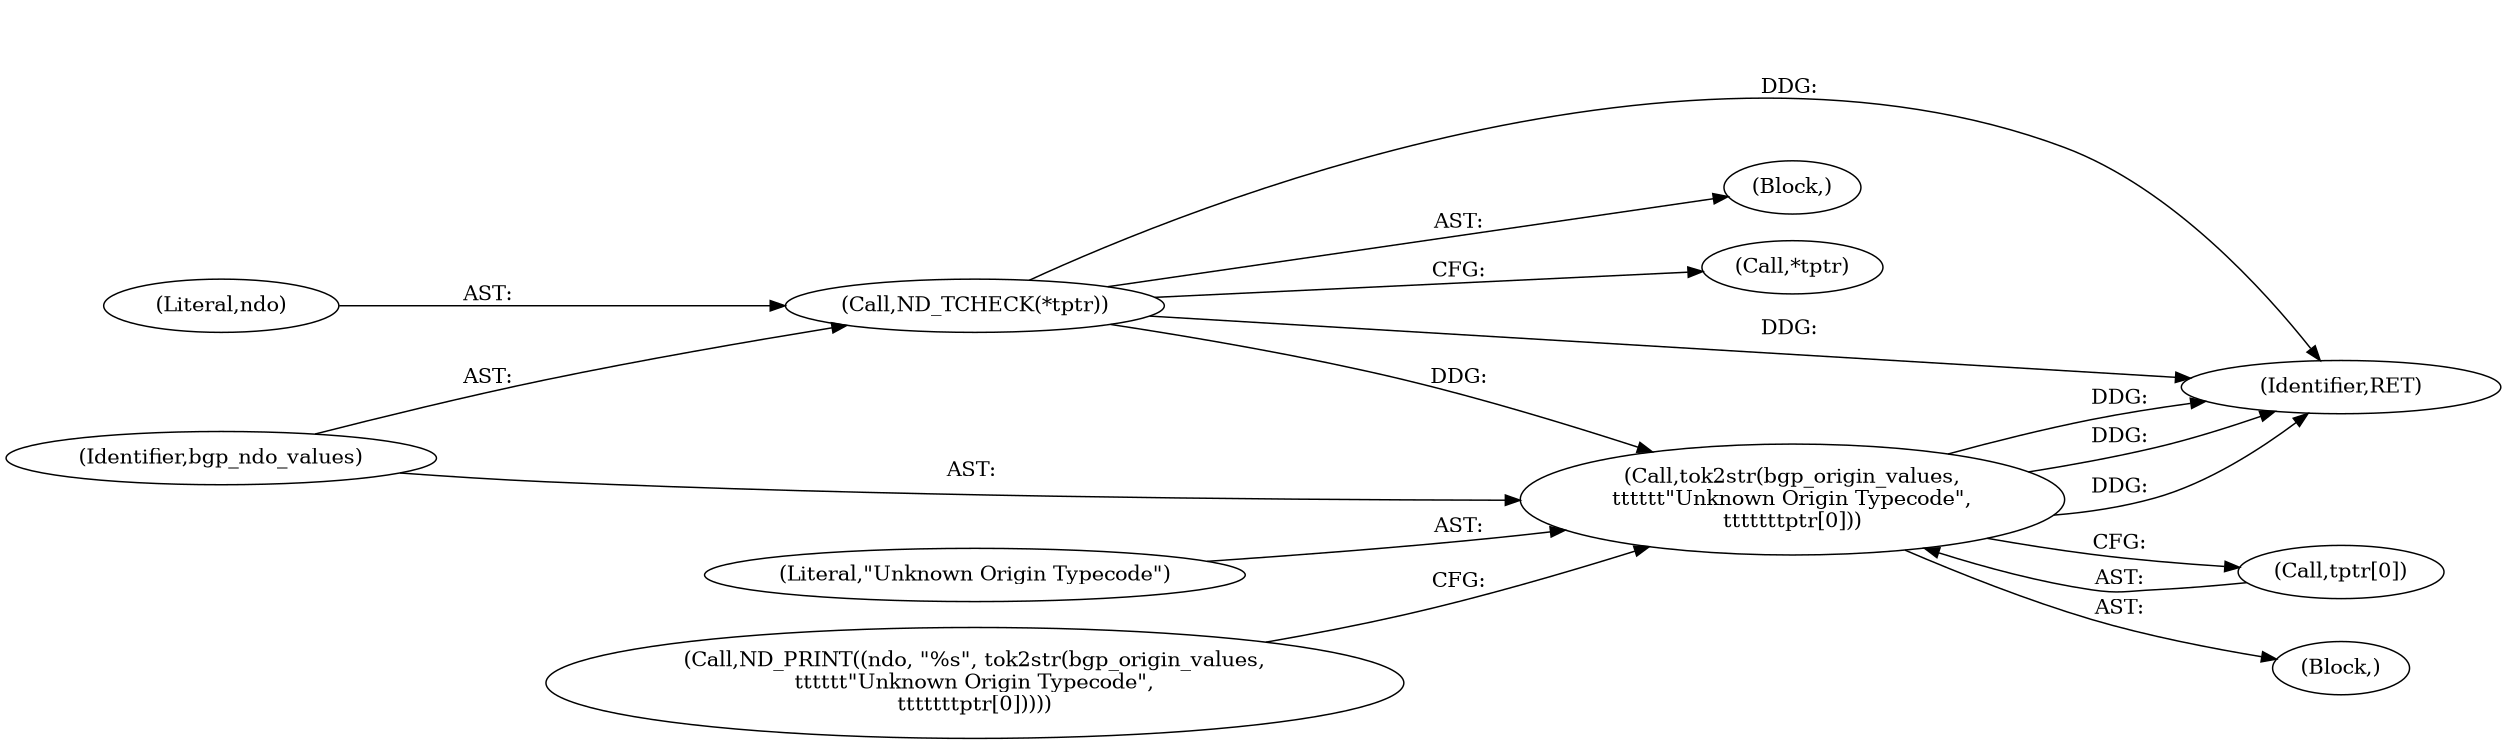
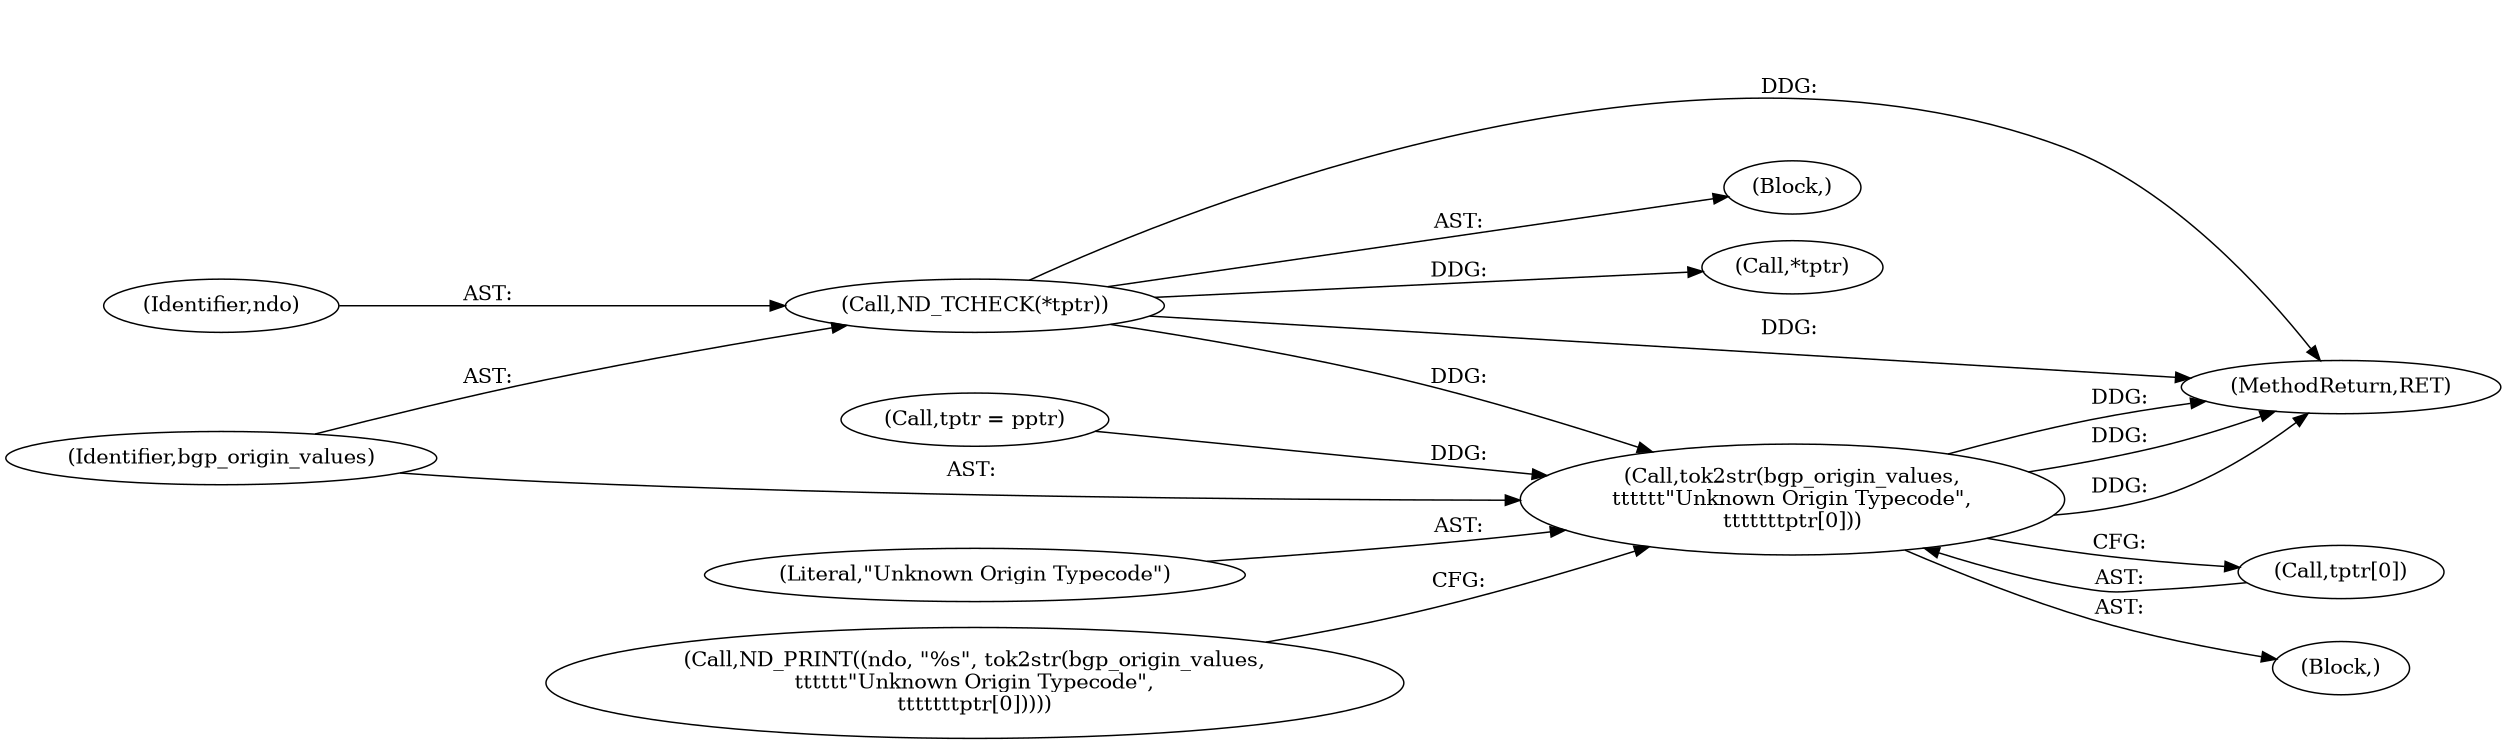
edge "(Call,ND_TCHECK(*tptr))" -> "(Call,*tptr)": label "CFG: " -> "DDG: "
node "(Literal,ndo)": label "(Literal,ndo)" -> "(Identifier,ndo)"
node "(Identifier,RET)": label "(Identifier,RET)" -> "(MethodReturn,RET)"
node "(Call,tptr = pptr)": added
node "(Identifier,bgp_ndo_values)": label "(Identifier,bgp_ndo_values)" -> "(Identifier,bgp_origin_values)"
